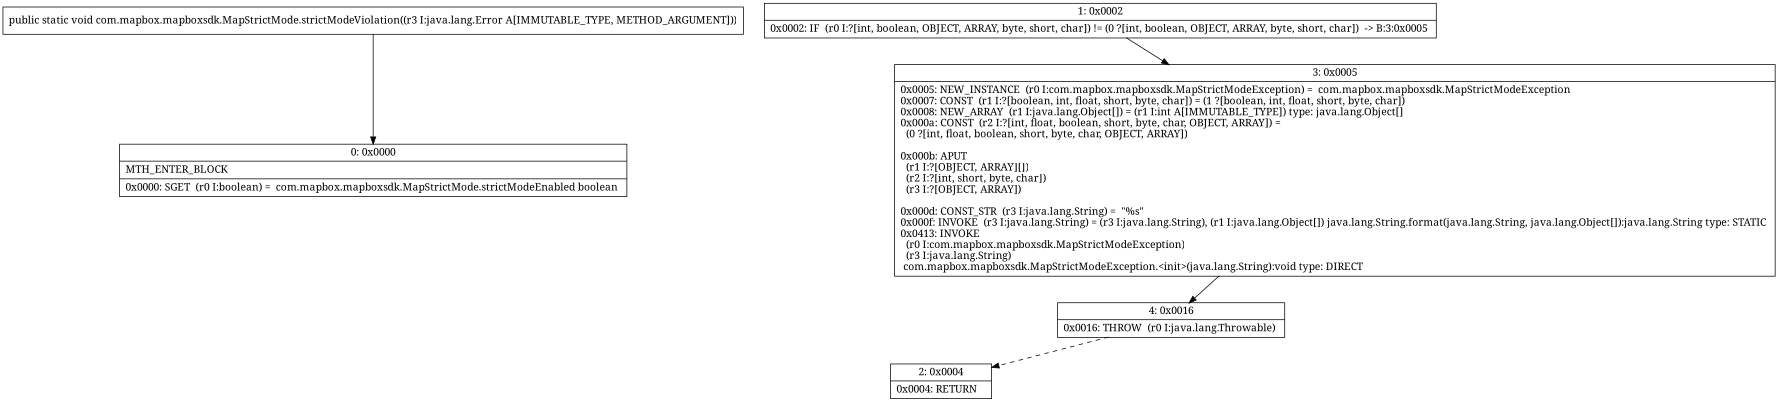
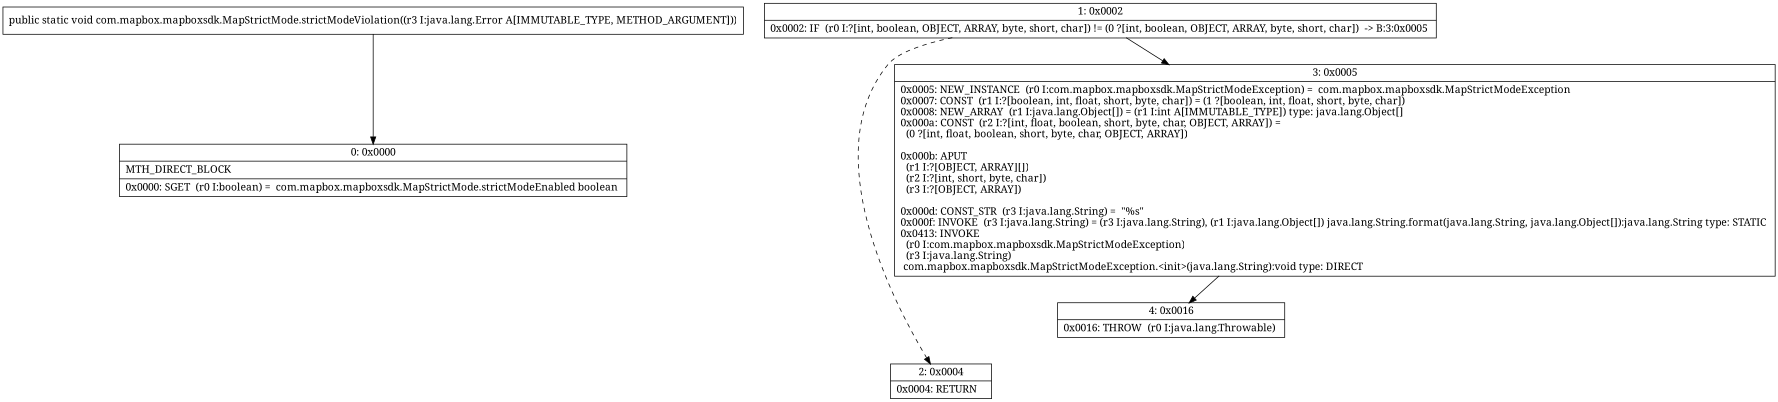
node "0: 0x0000": text "MTH_ENTER_BLOCK" -> "MTH_DIRECT_BLOCK"
edge "4: 0x0016" -> "2: 0x0004": now "1: 0x0002" -> "2: 0x0004"
